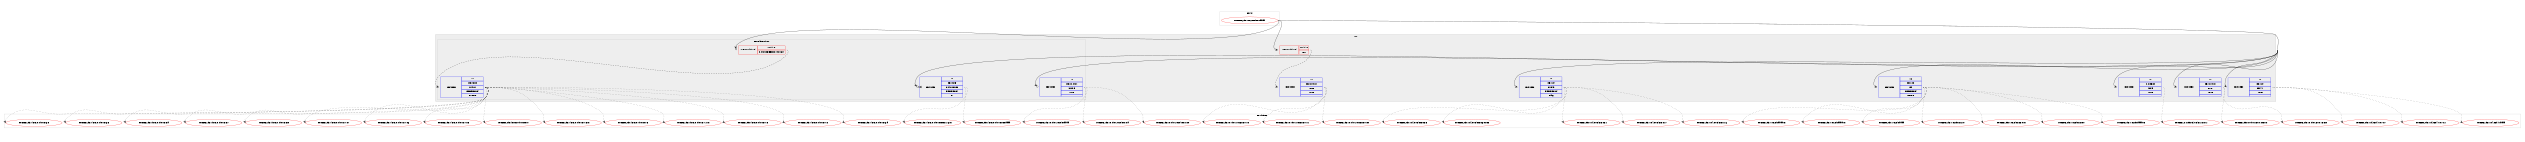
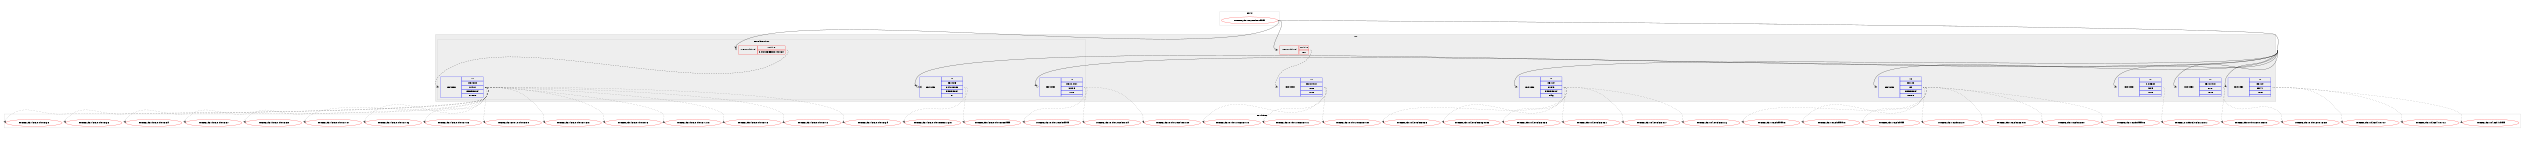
node "portage://dev-lang/python-3.8.0": label "portage://dev-lang/python-3.8.0" -> "portage://dev-empy/python-3.8.0"
node "portage://dev-util/cmake-3.15.5": added
